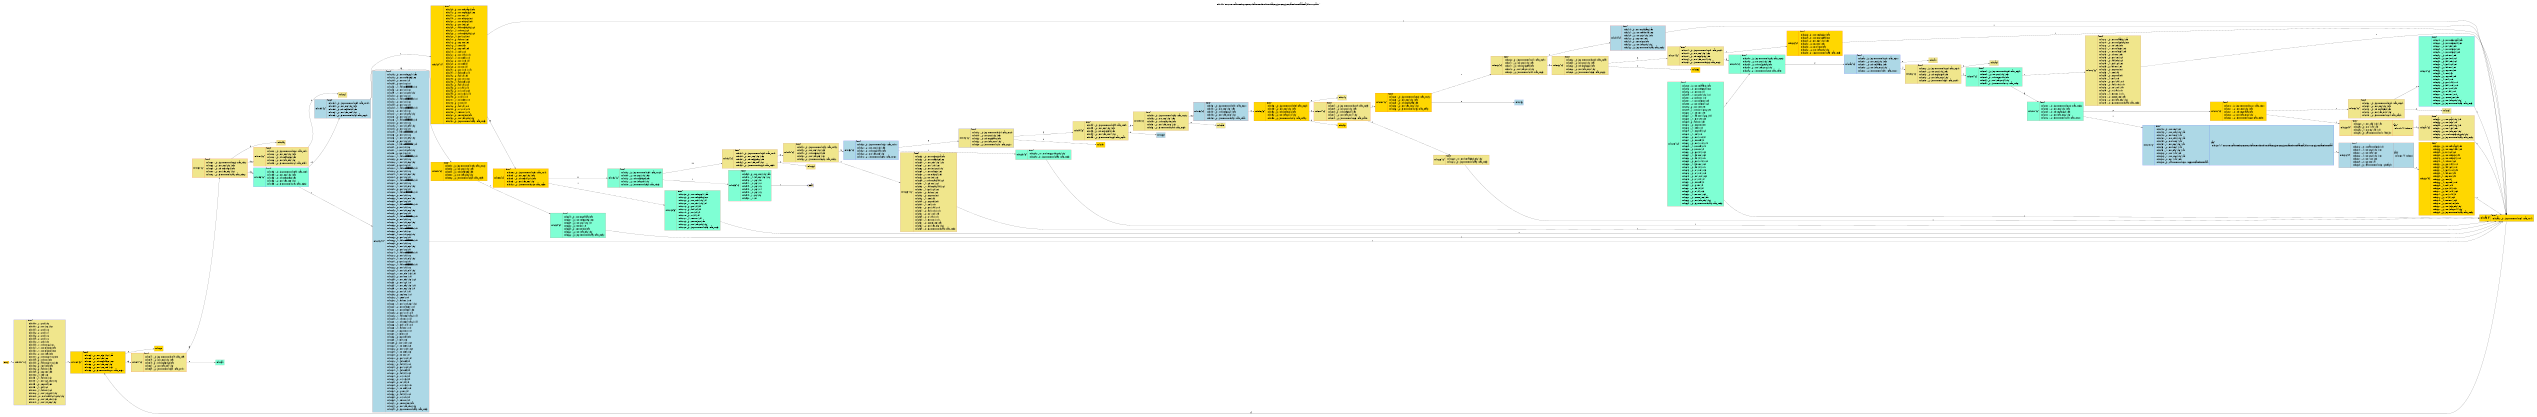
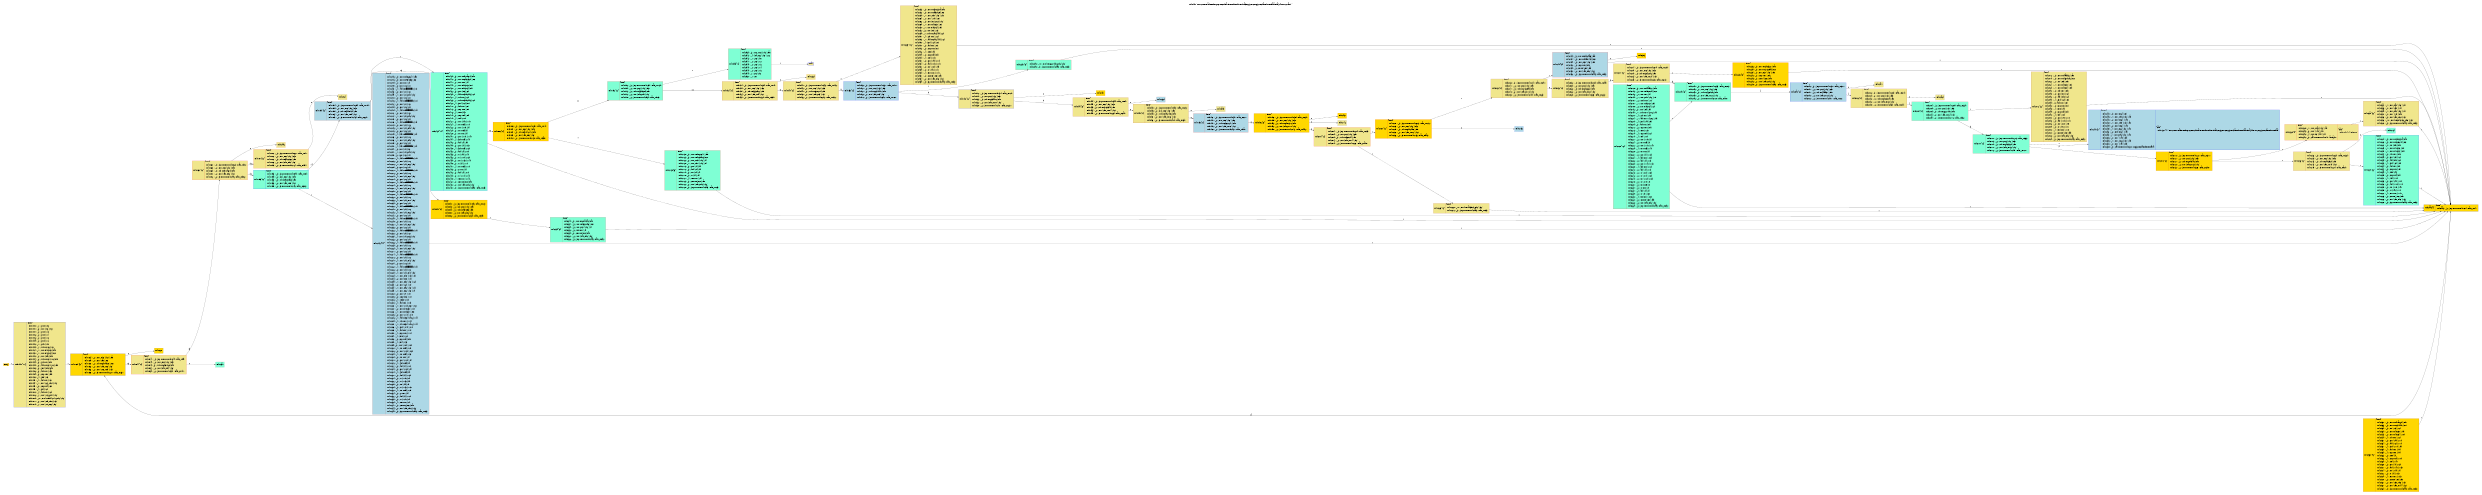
node "0x40243d [147]": fillcolor gold -> aquamarine
edge "0x402058 [28]" -> "0x4023e3": now "0x40241f [30]" -> "0x4023e3"
node "0x402154": fillcolor khaki -> aquamarine
node "0x402513 [29]": removed
